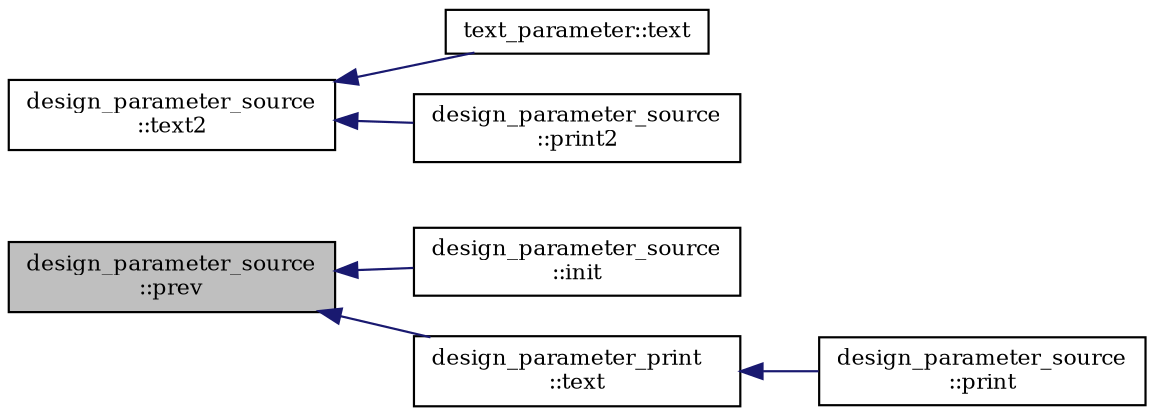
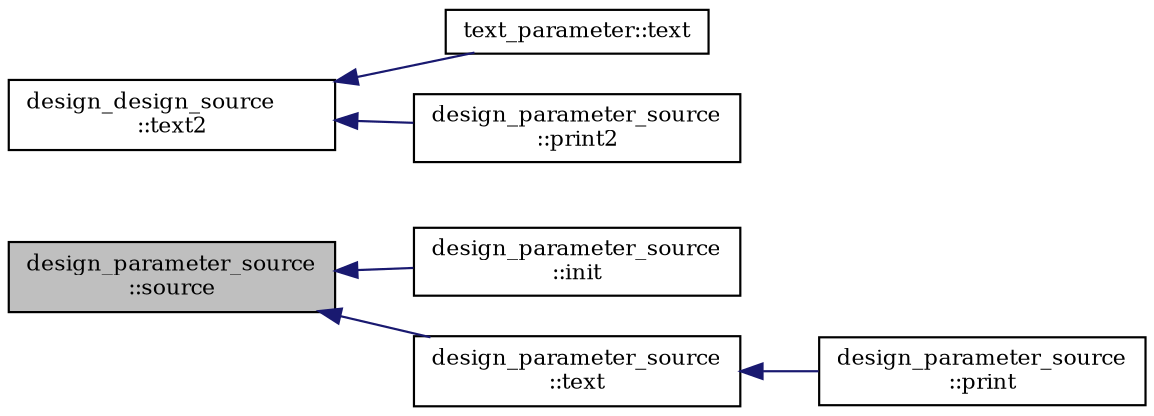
node "design_parameter_source ::text2": label "design_parameter_source ::text2" -> "design_design_source ::text2"
node "design_parameter_source ::prev": label "design_parameter_source ::prev" -> "design_parameter_source ::source"
node "design_parameter_print ::text": label "design_parameter_print ::text" -> "design_parameter_source ::text"
